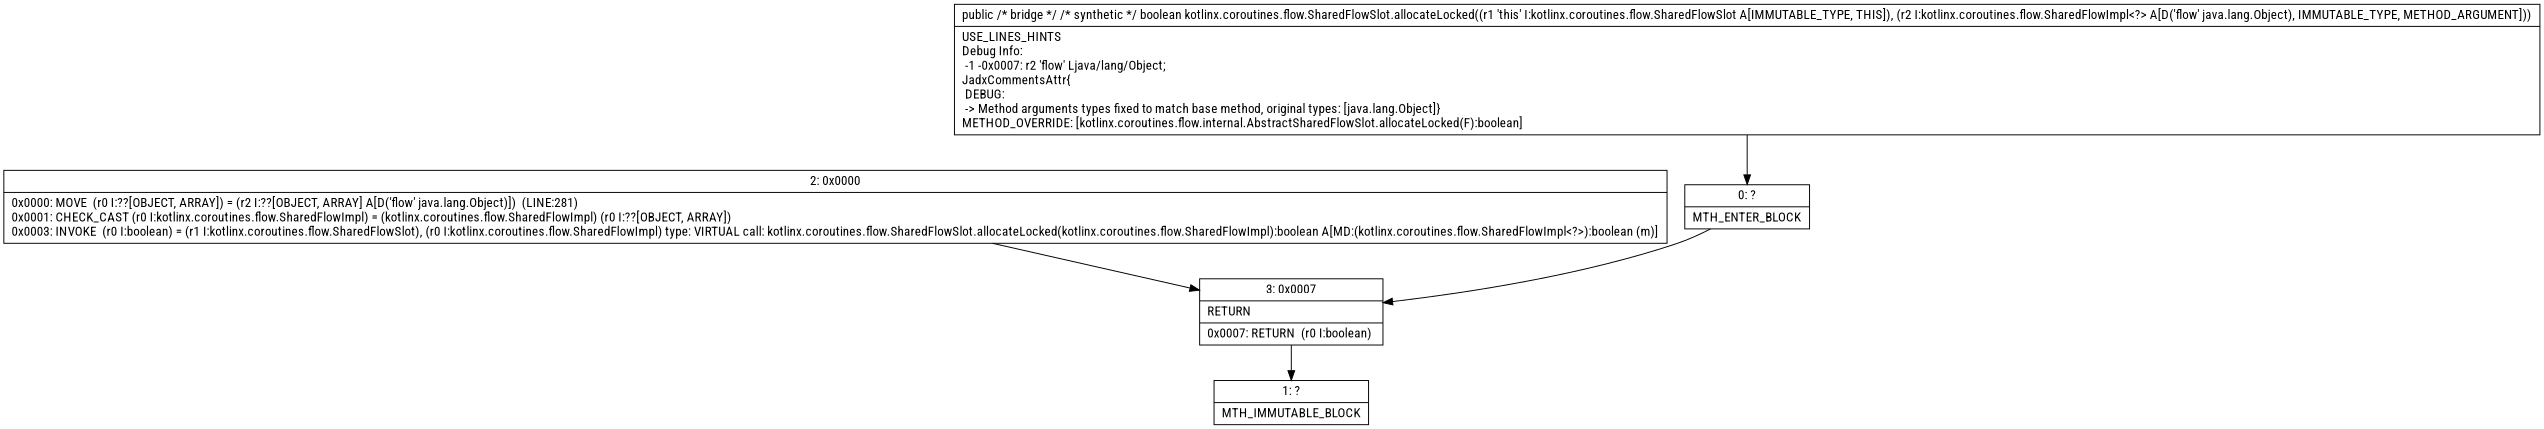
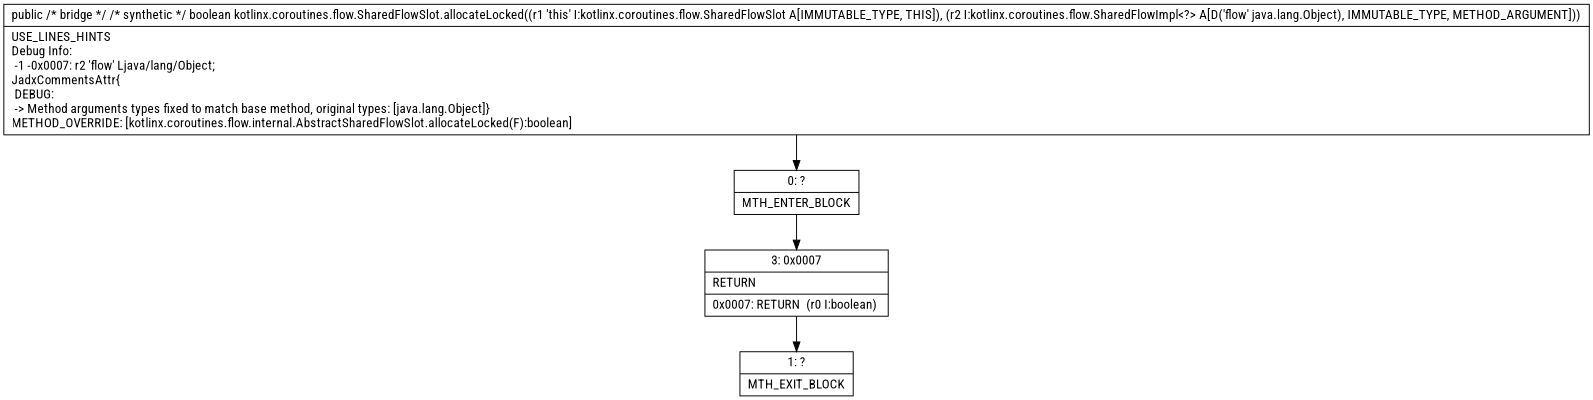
node "2: 0x0000": removed
node "1: ?": text "MTH_IMMUTABLE_BLOCK" -> "MTH_EXIT_BLOCK"
